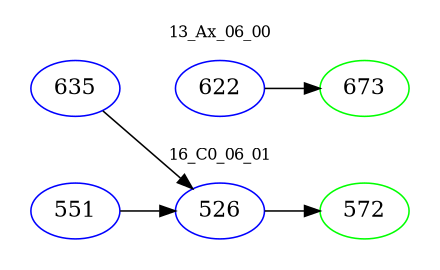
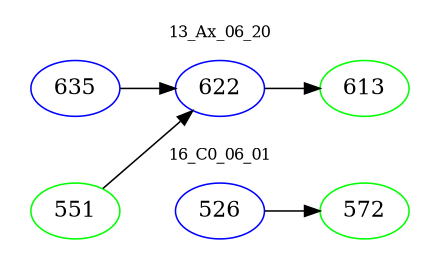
cluster "13_Ax_06_00": label "13_Ax_06_00" -> "13_Ax_06_20"
node "673": label "673" -> "613"
edge "635" -> "526": now "635" -> "622"
node "551": color blue -> green
edge "551" -> "526": now "551" -> "622"
